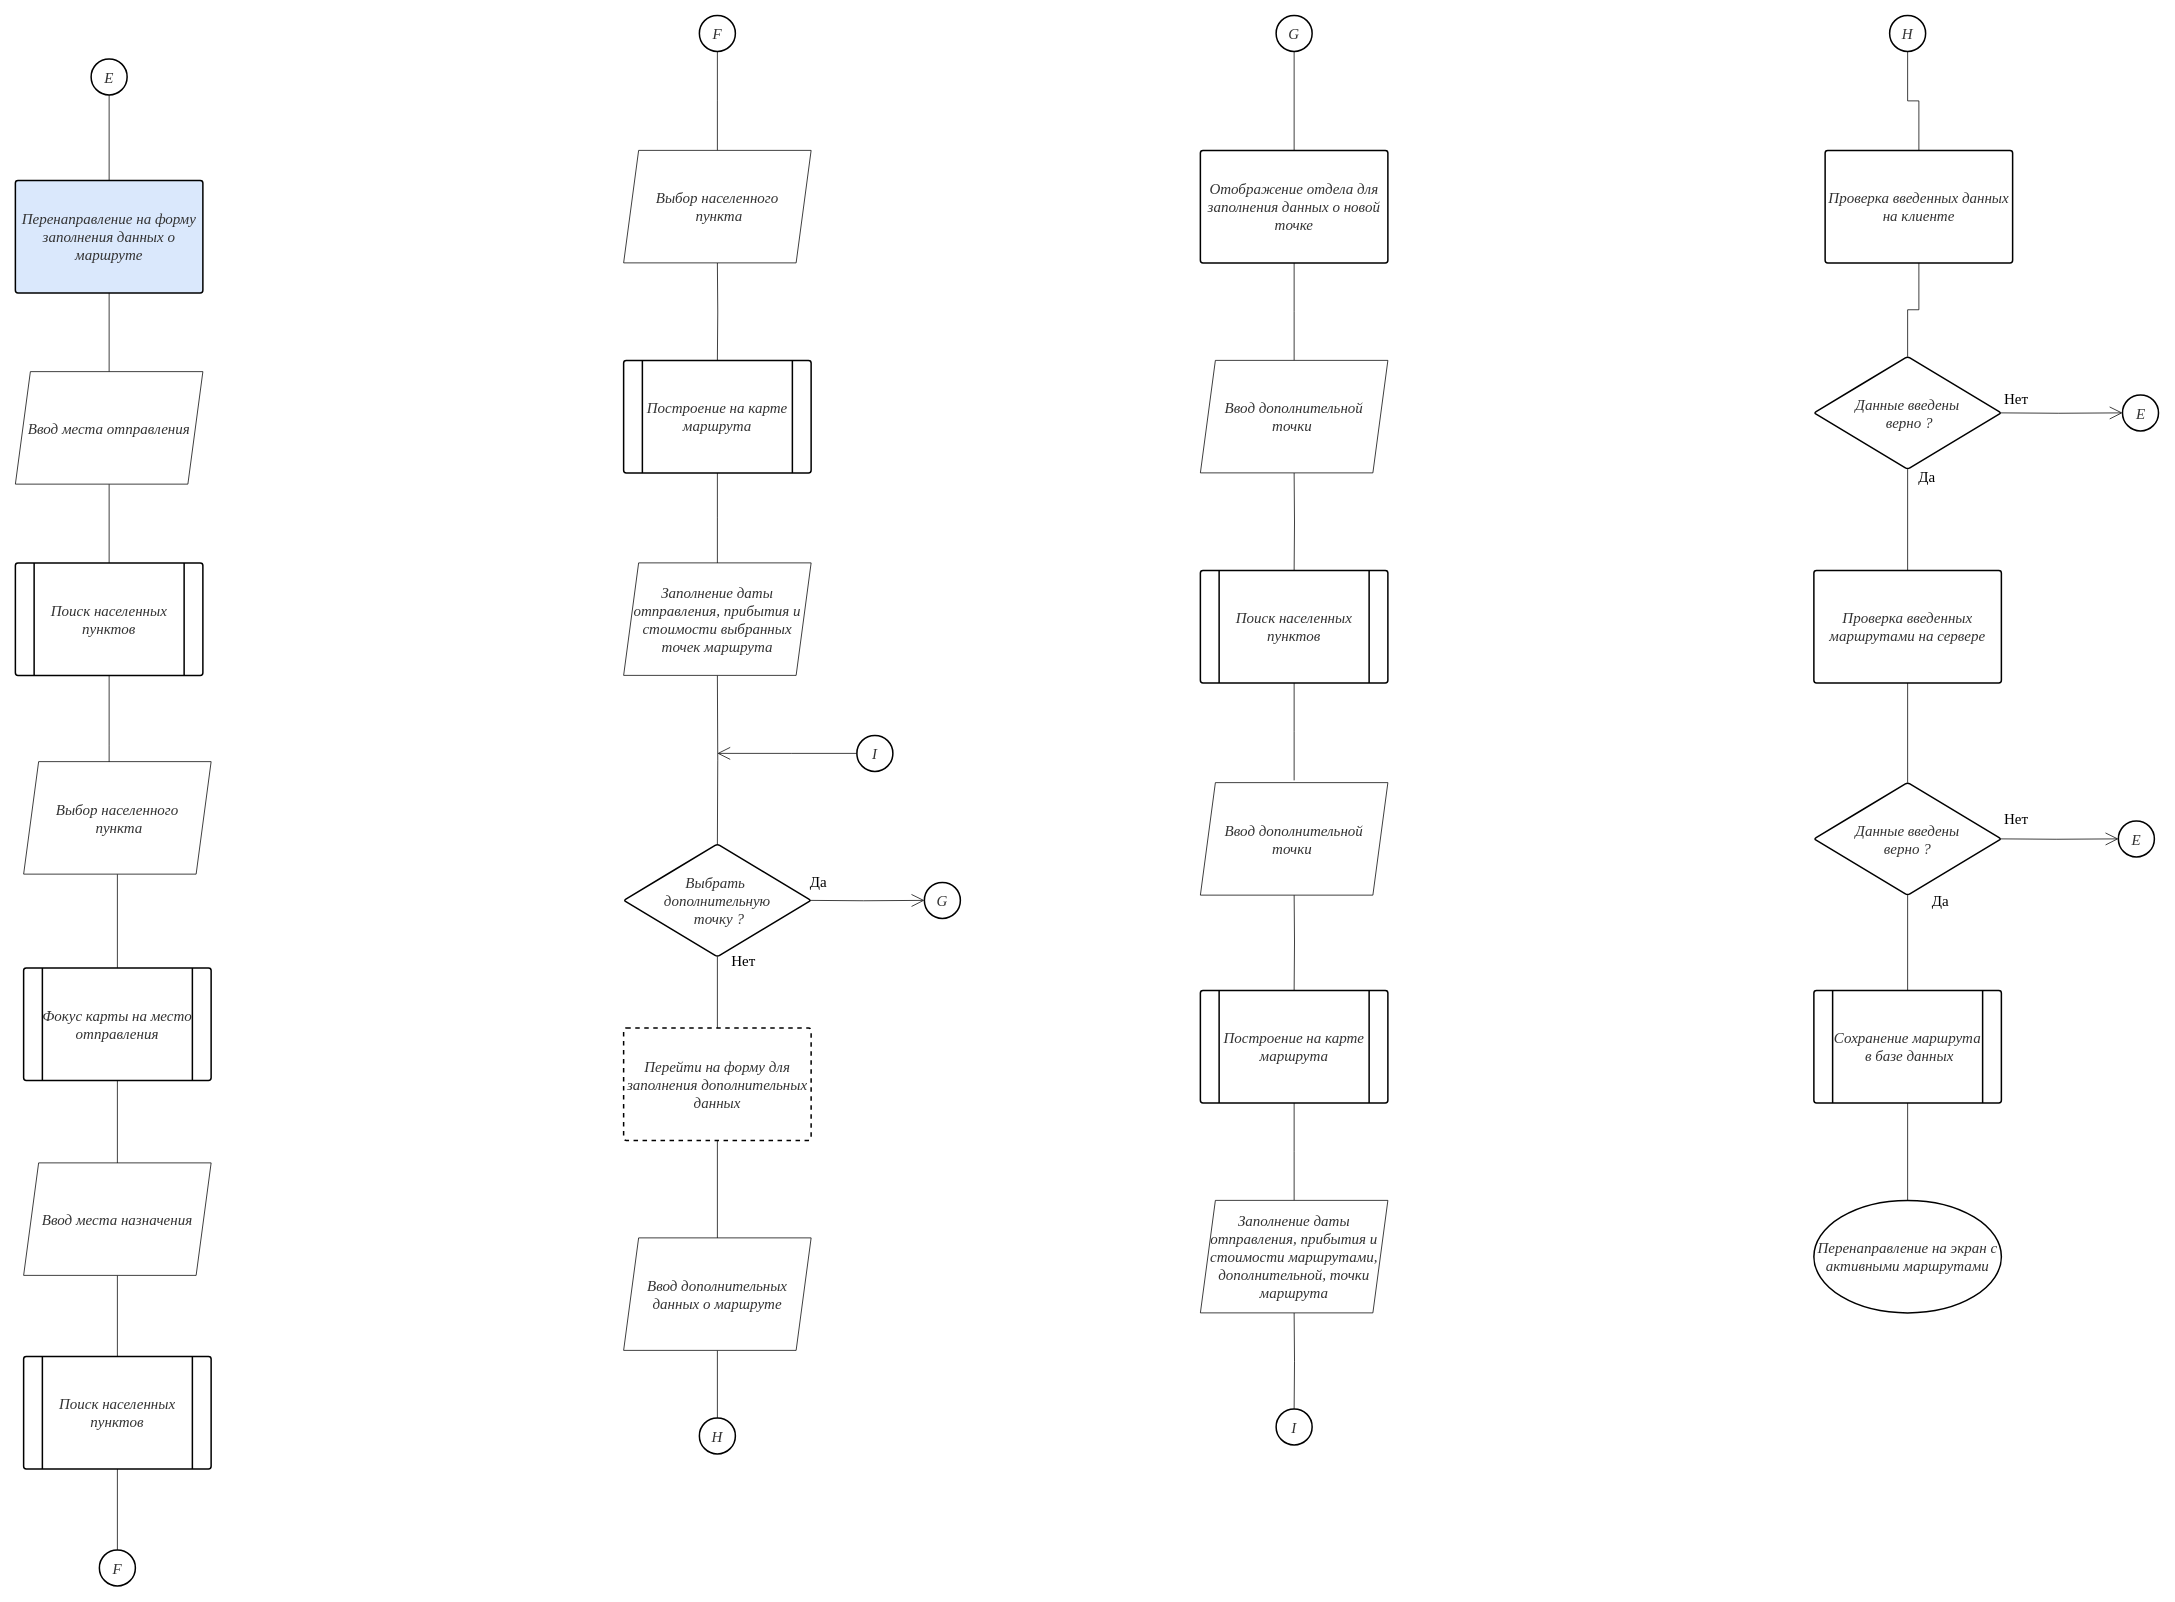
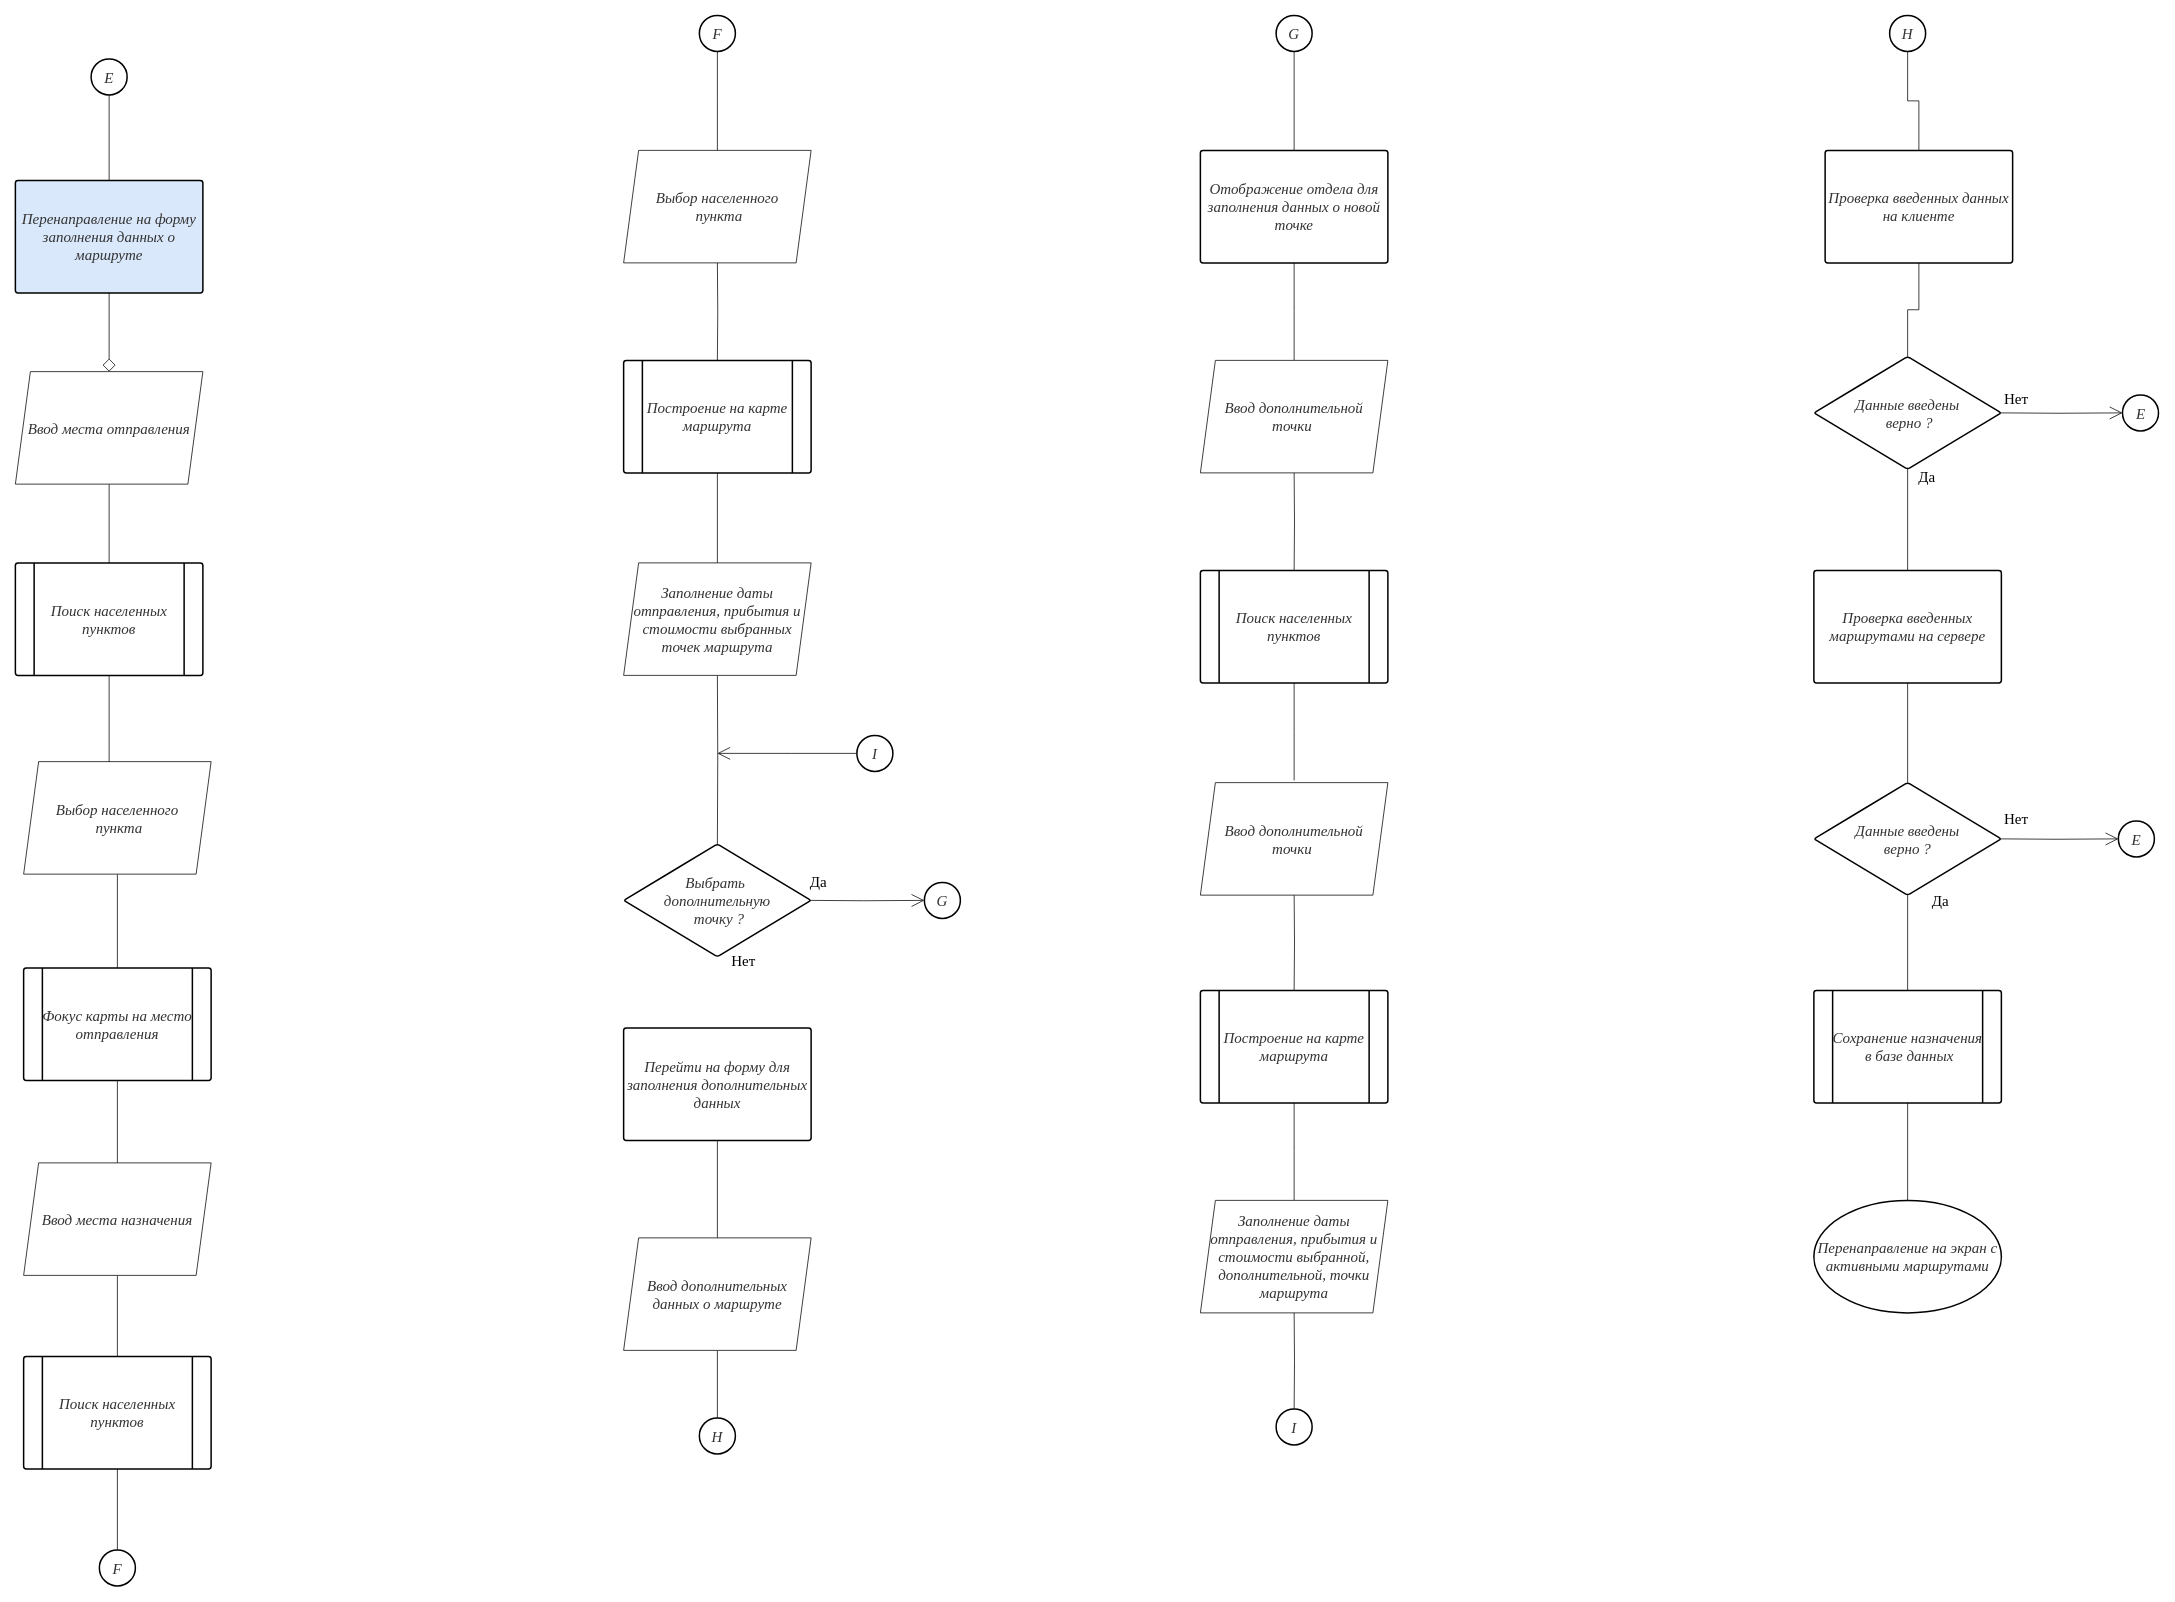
edge "Перенаправление на форму заполнения данных о маршруте" -- "Ввод места отправления": arrowhead none -> diamond
edge "Выбрать дополнительную точку ?" -- "Перейти на форму для заполнения дополнительных данных": removed
node "Сохранение маршрута в базе данных": label "Сохранение маршрута в базе данных" -> "Сохранение назначения в базе данных"
node "Перейти на форму для заполнения дополнительных данных": style dashed -> solid
node "Заполнение даты отправления, прибытия и стоимости маршрутами, дополнительной, точки маршрута": label "Заполнение даты отправления, прибытия и стоимости маршрутами, дополнительной, точки маршрута" -> "Заполнение даты отправления, прибытия и стоимости выбранной, дополнительной, точки маршрута"
